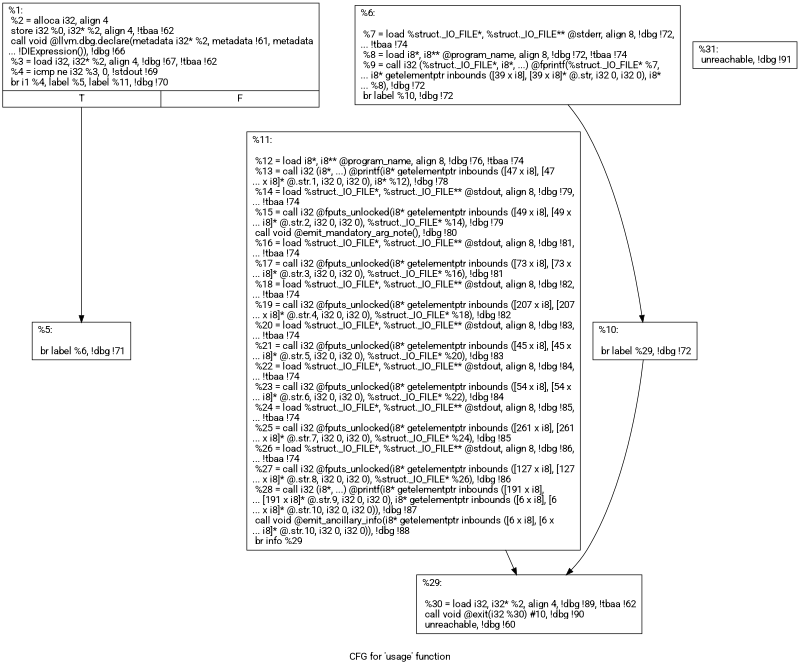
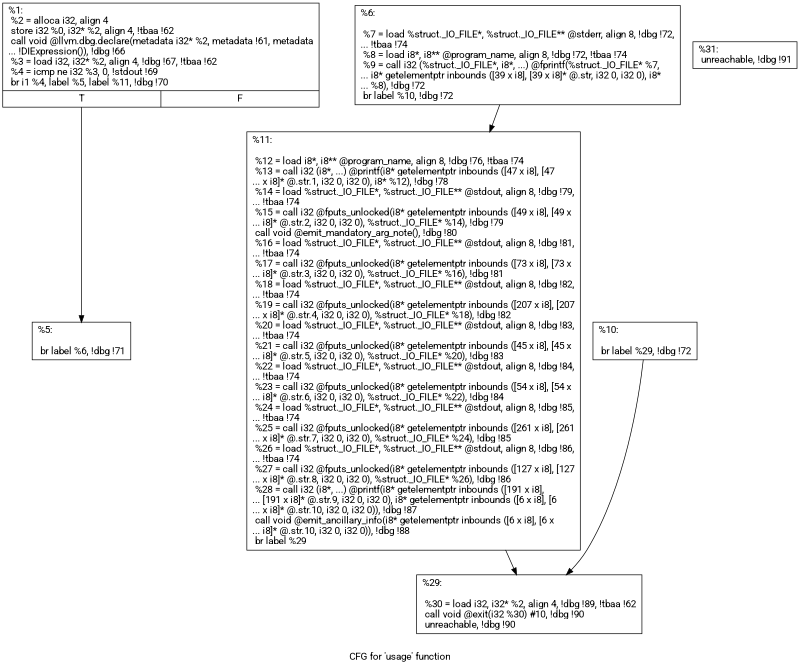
edge "%6:" -> "%10:": now "%6:" -> "%11:"
node "%11:": text "br info %29" -> "br label %29"
node "%29:": text "unreachable, !dbg !60" -> "unreachable, !dbg !90"
